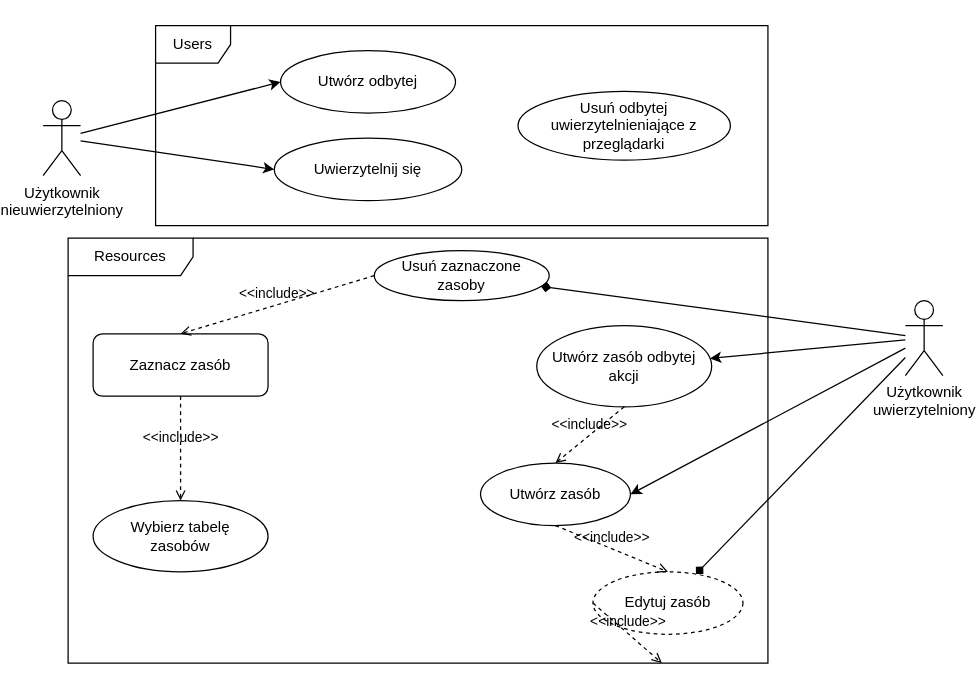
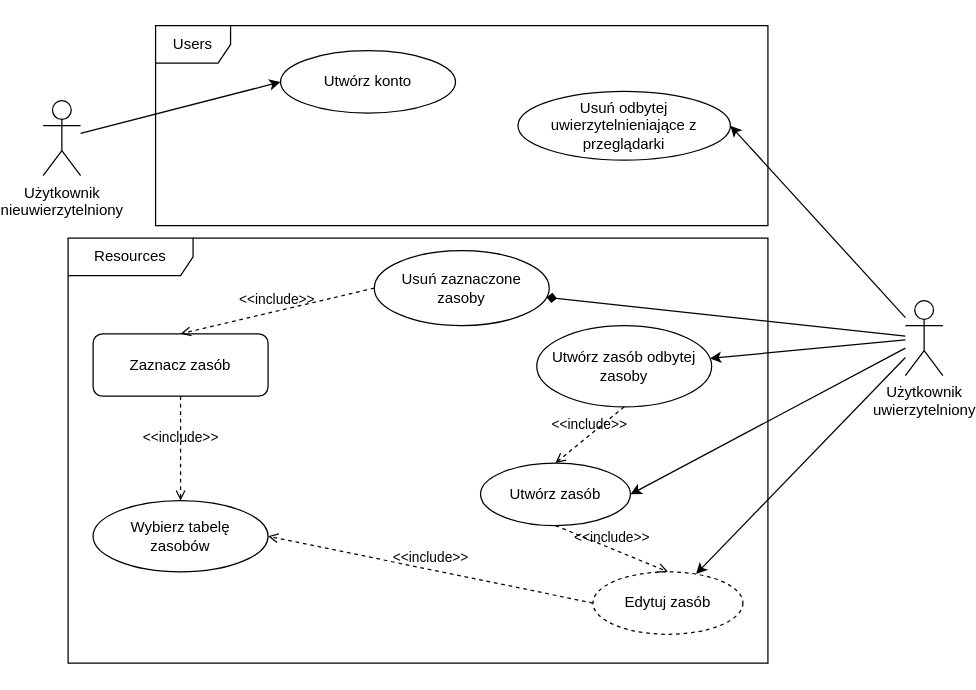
node "Utwórz odbytej": label "Utwórz odbytej" -> "Utwórz konto"
edge "Użytkownik nieuwierzytelniony" -> "Uwierzytelnij się": removed
node "Uwierzytelnij się": removed
edge "Użytkownik uwierzytelniony" -> "Usuń odbytej uwierzytelnieniające z przeglądarki": added
node "Usuń zaznaczone zasoby": size 175x50 -> 175x75
node "Utwórz zasób odbytej akcji": label "Utwórz zasób odbytej akcji" -> "Utwórz zasób odbytej zasoby"
edge "Użytkownik uwierzytelniony" -> "Edytuj zasób": arrowhead diamond -> classic
edge "Edytuj zasób" -> "Resources": now "Edytuj zasób" -> "Wybierz tabelę zasobów"
